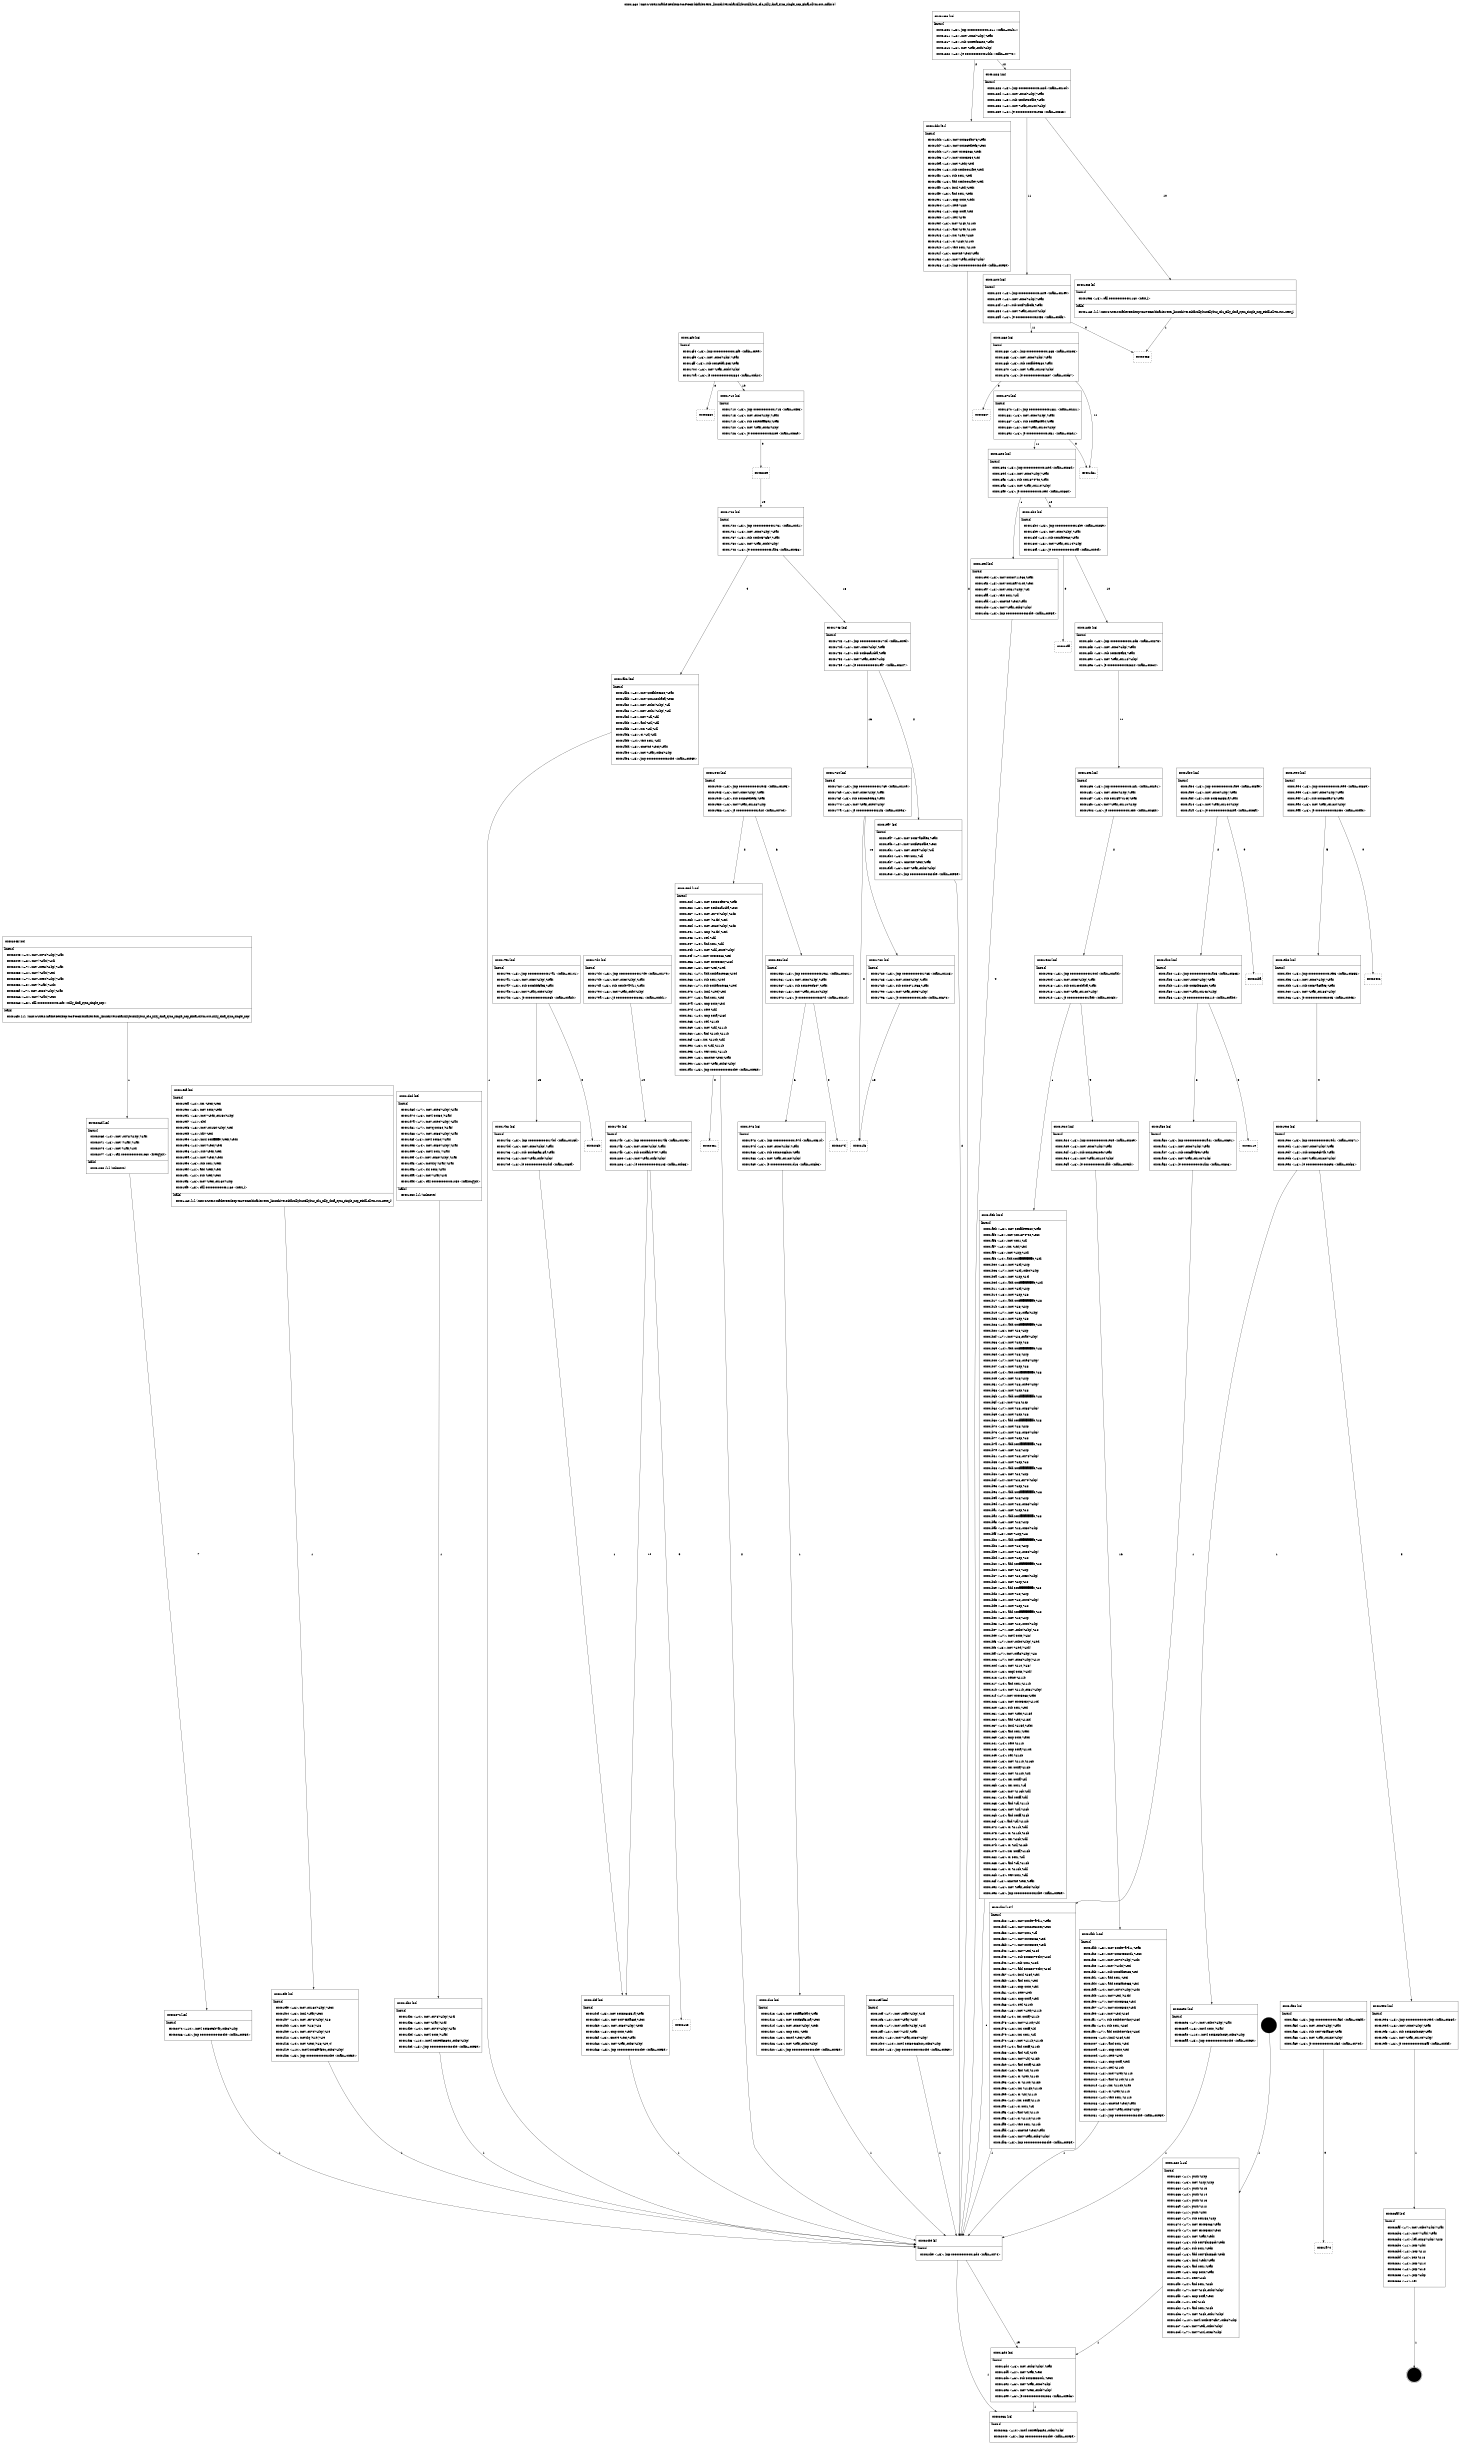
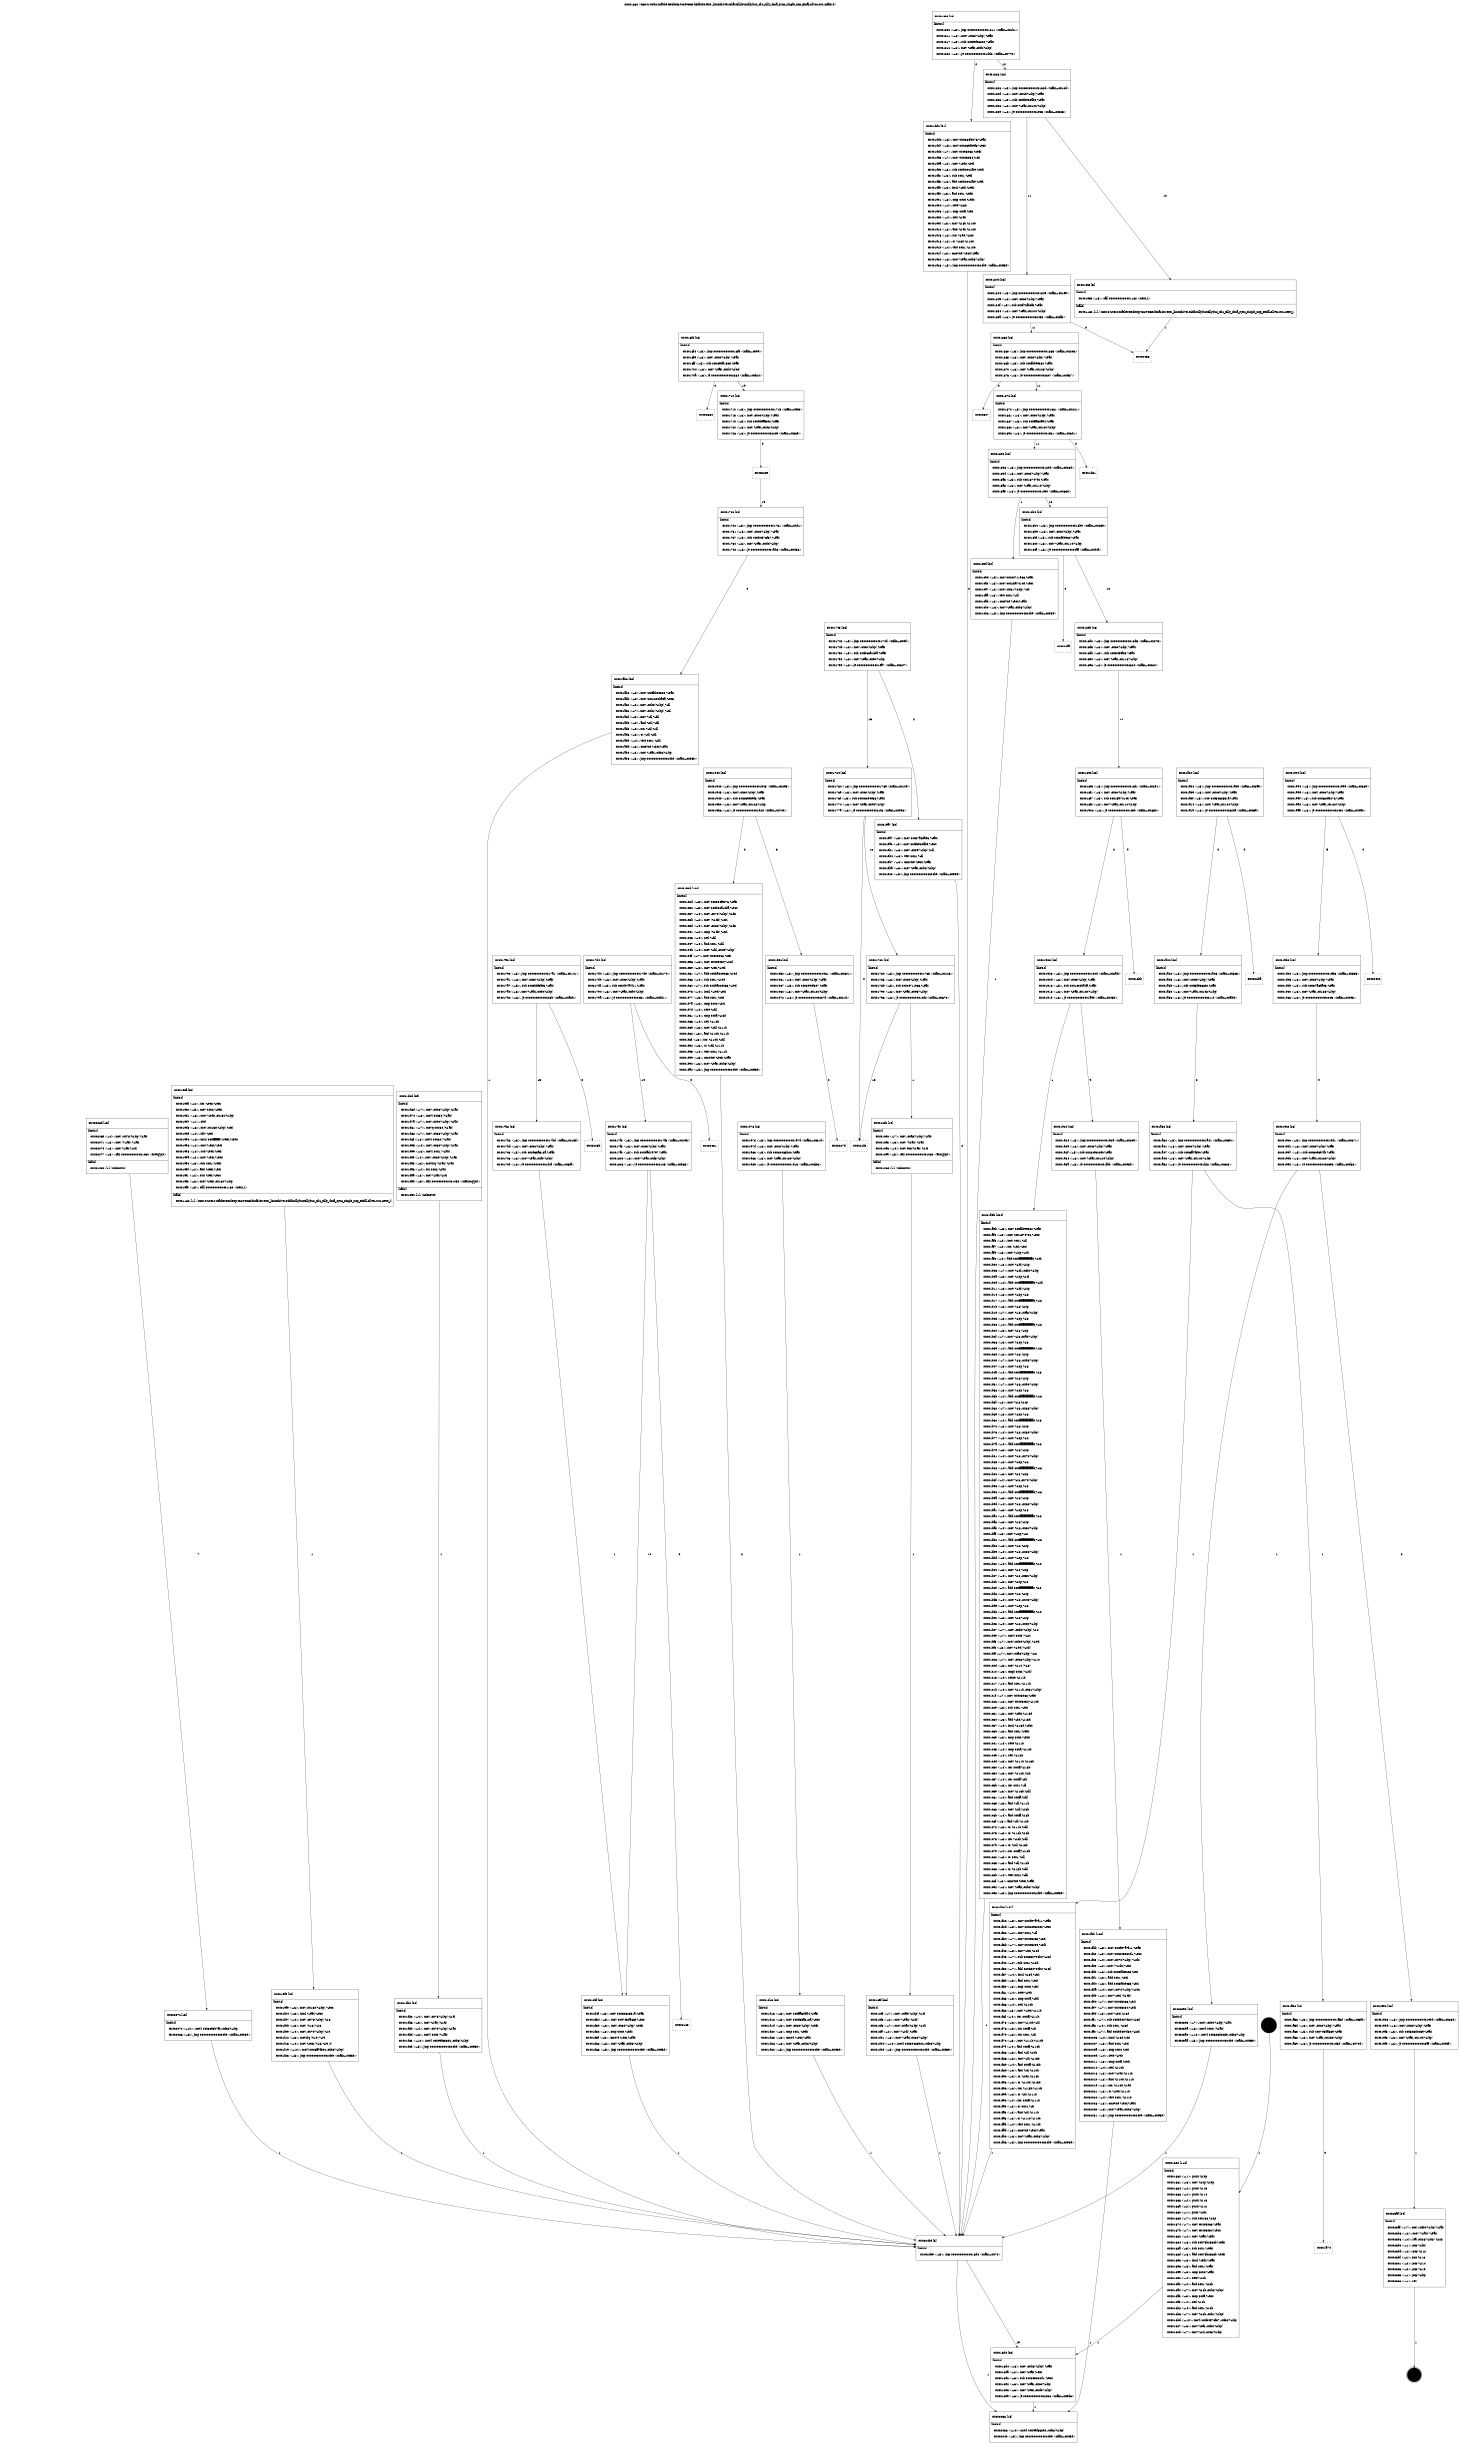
edge "0x401860 [28]" -> "0x401d31": now "0x401860 [28]" -> "0x40187c [28]"
edge "0x40172c [28]" -> "0x401748 [28]": removed, label "18"
node "0x402045 [40]": removed
edge "0x401c9d [30]" -> "0x4024be [5]": label " 4" -> " 1"
node "0x401cbb": added
edge "0x40195c [28]" -> "0x401978 [28]": removed, label "6"
edge "0x401e2d [122]" -> "0x402431": now "0x4017d4 [28]" -> "0x402431"
node "0x401cdc [19]": added
node "0x40211e": removed
edge "0x401924 [28]" -> "0x401fbb [123]": label " 16" -> " 1"
edge "0x401a3c [28]" -> "0x401a58 [28]": added, label "1"
edge "0x401fbb [123]" -> "0x4024be [5]": now "0x401fbb [123]" -> "0x402036 [15]"
